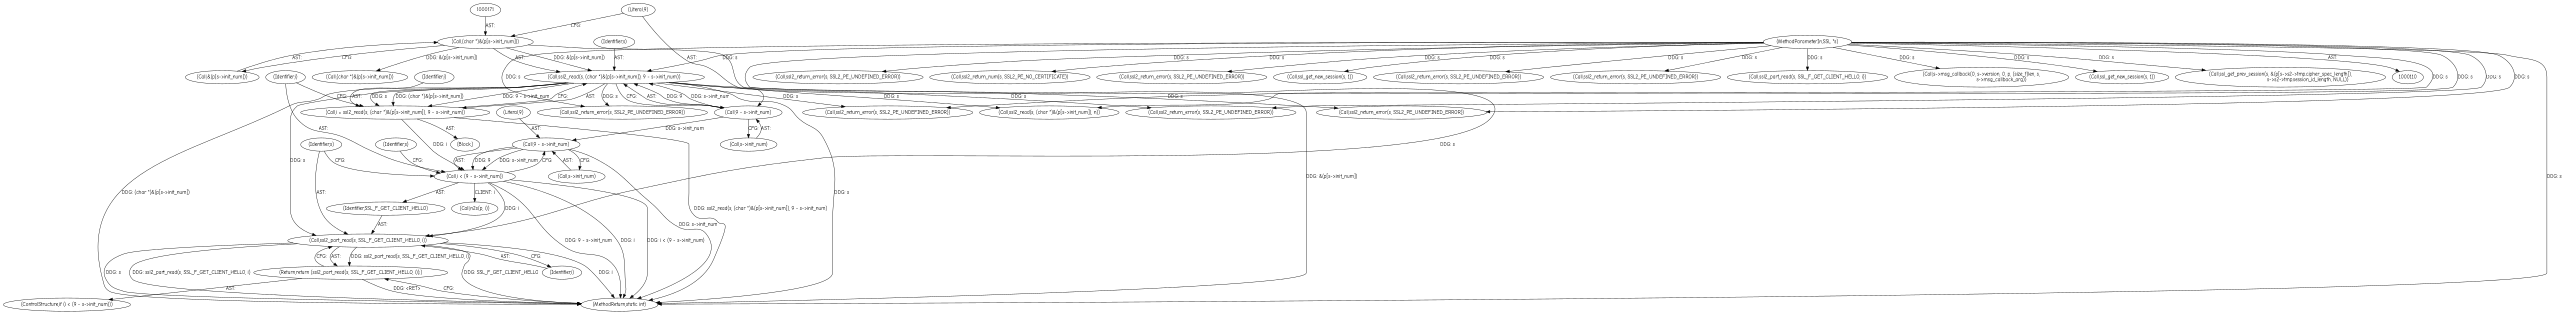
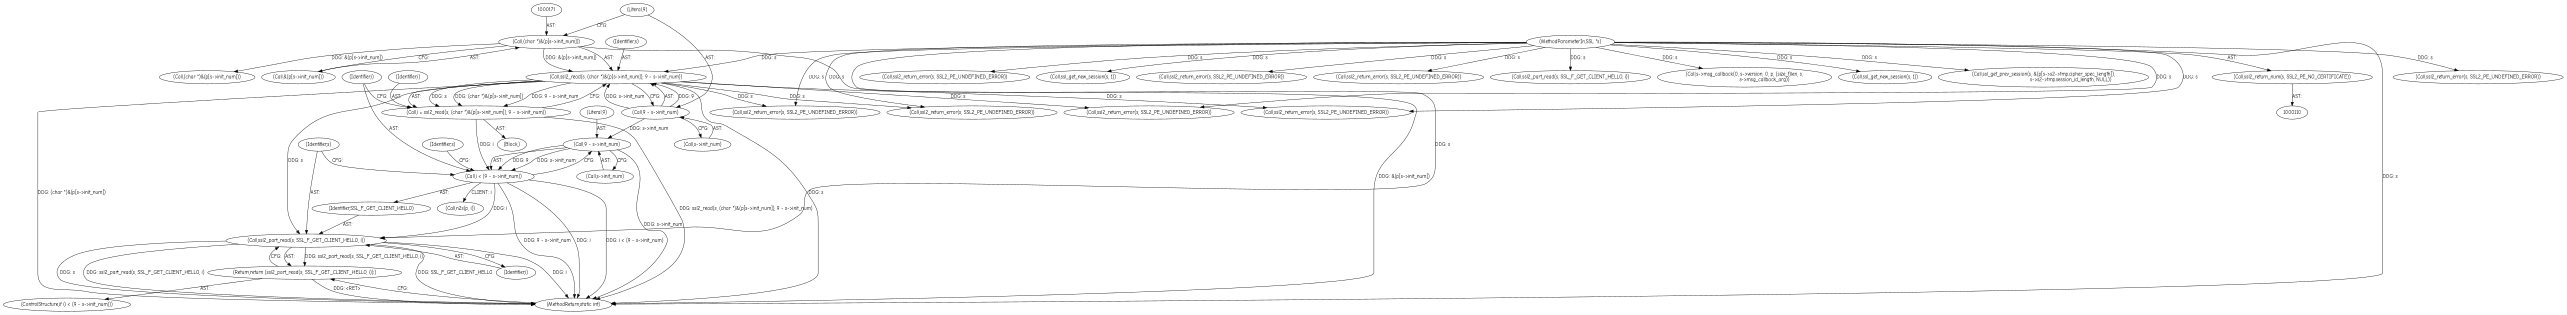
edge "(MethodParameterIn,SSL *s)" -> "1000110": now "(Call,ssl2_return_num(s, SSL2_PE_NO_CERTIFICATE))" -> "1000110"
edge "(MethodParameterIn,SSL *s)" -> "(Call,ssl2_return_num(s, SSL2_PE_NO_CERTIFICATE))": label "DDG: s" -> "AST: "
node "(Call,ssl2_read(s, (char *)&(p[s->init_num]), n))": removed
